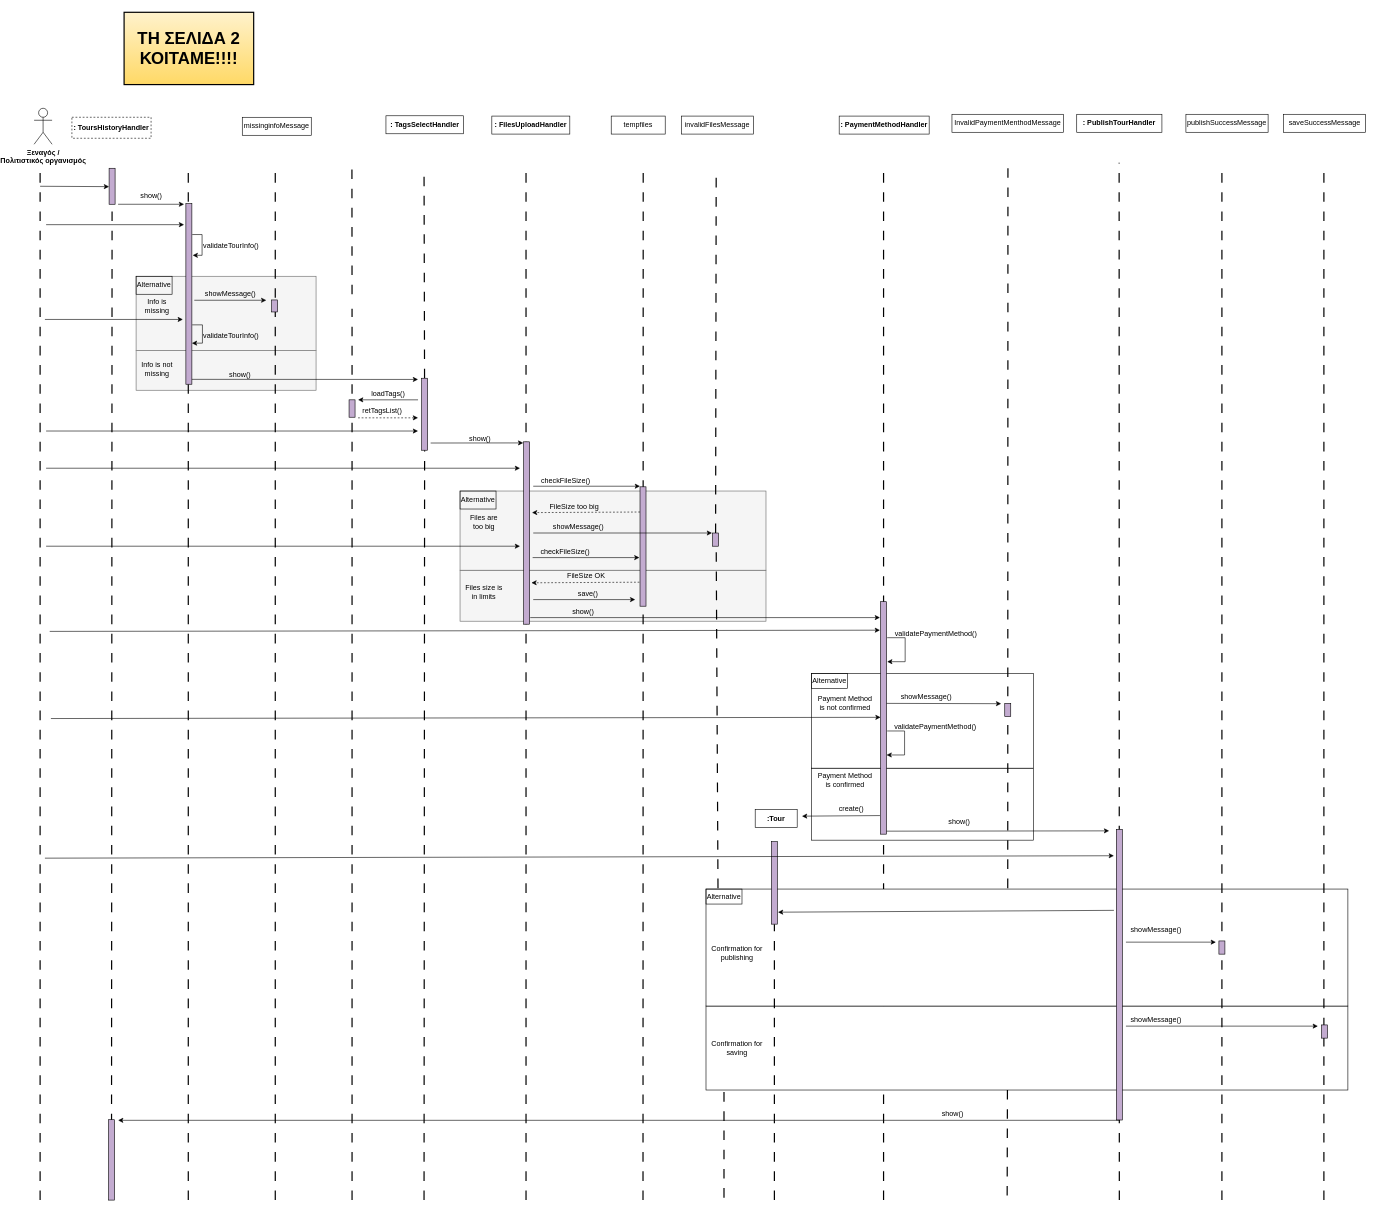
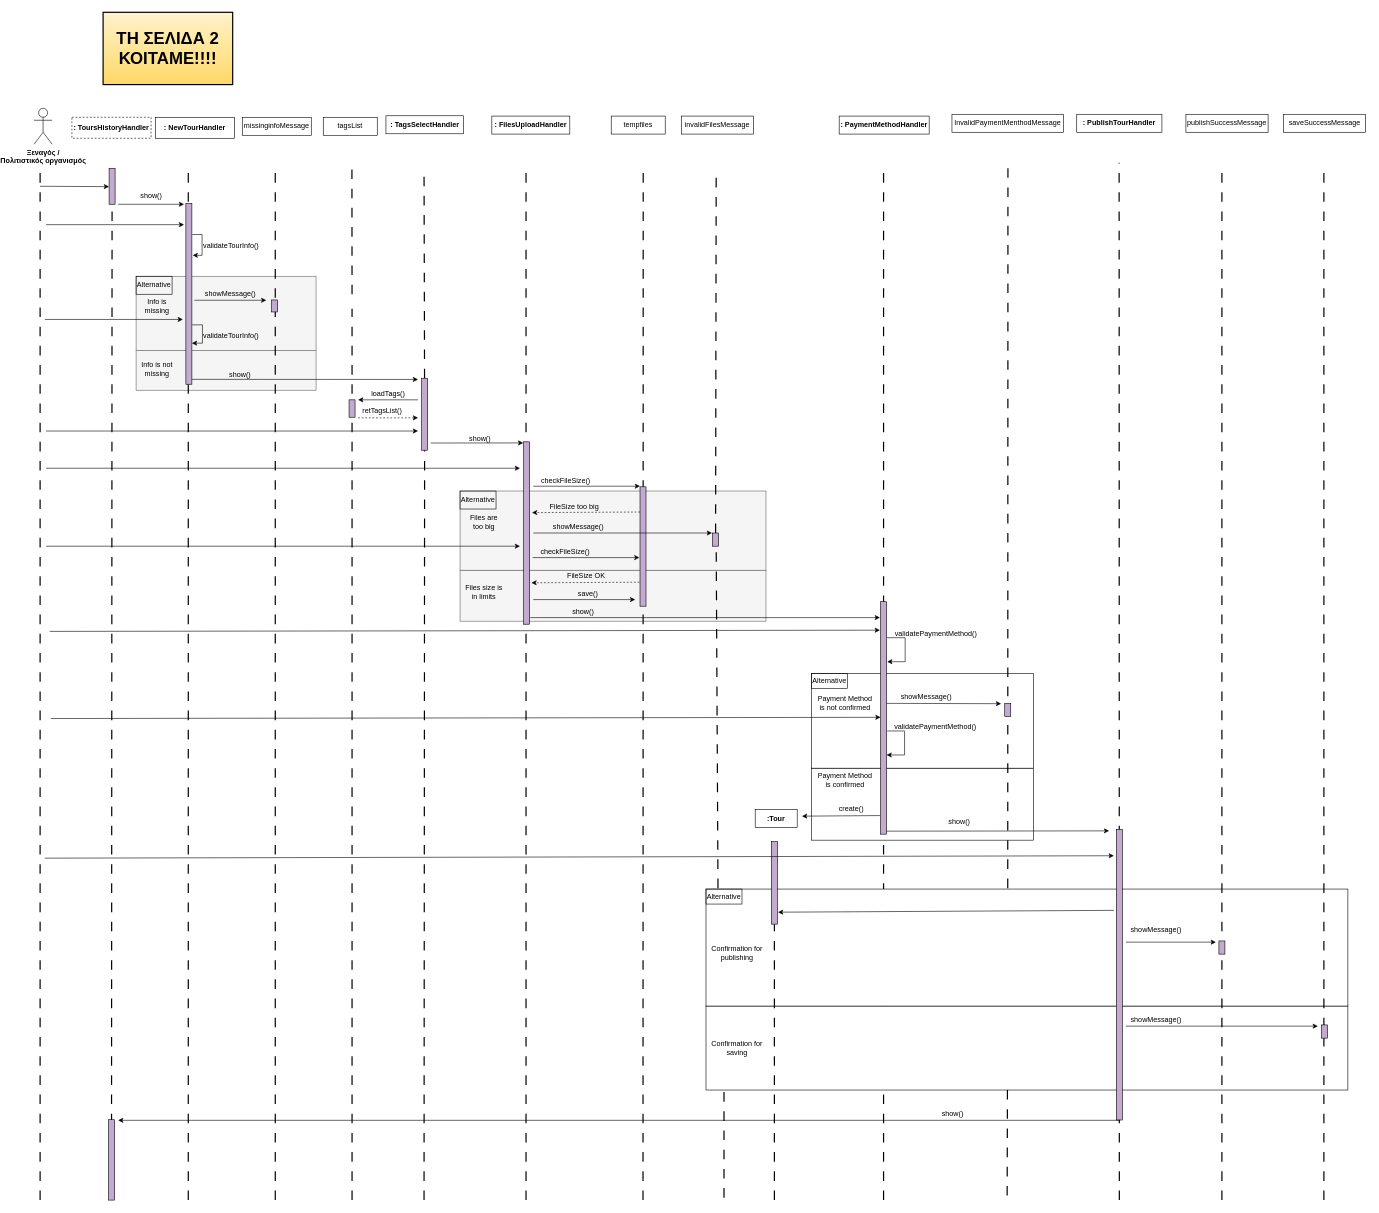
node "ΤΗ ΣΕΛΙΔΑ 2 ΚΟΙΤΑΜΕ!!!!": moved (189, 48) -> (168, 48)
node "tagsList": added
node ": NewTourHandler": added
